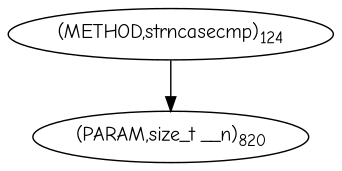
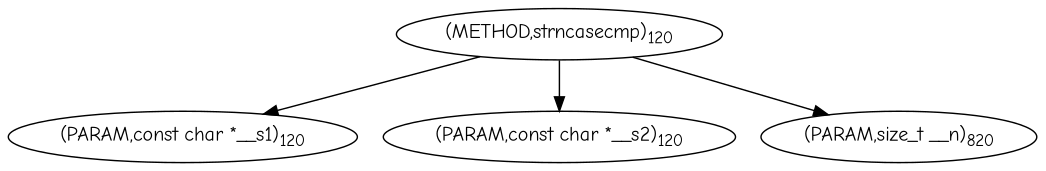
node "(METHOD,strncasecmp)": text "124" -> "120"
node "(PARAM,const char *__s1)": added
node "(PARAM,const char *__s2)": added
